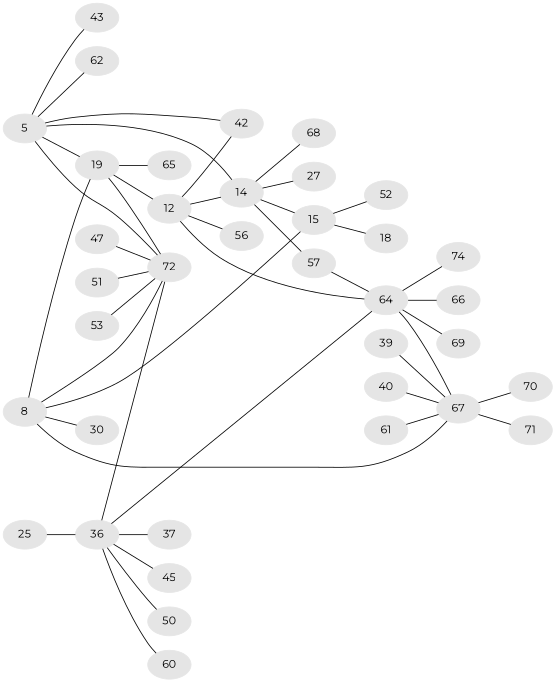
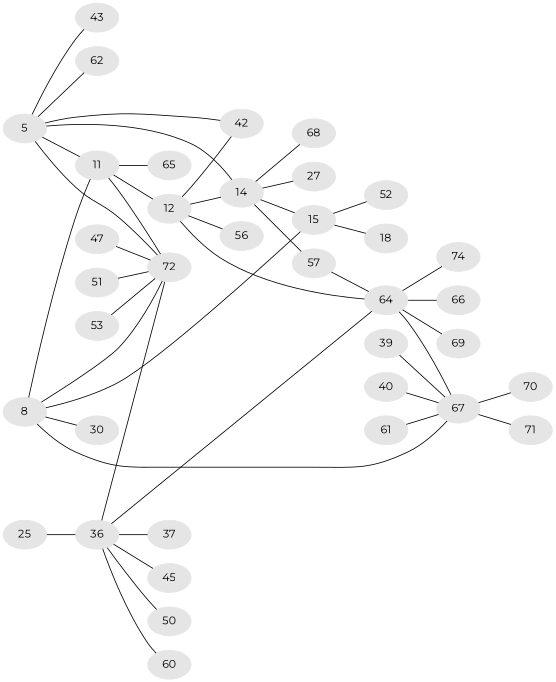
node "19": label "19" -> "11"
